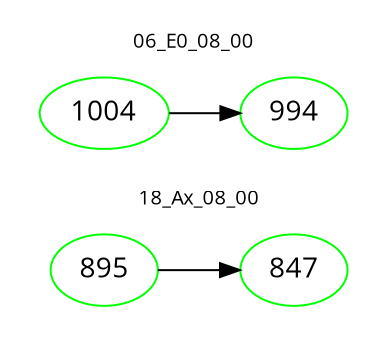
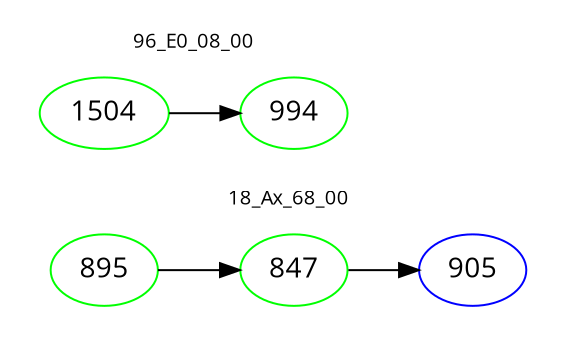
cluster "06_E0_08_00": label "06_E0_08_00" -> "96_E0_08_00"
node "1004": label "1004" -> "1504"
cluster "18_Ax_08_00": label "18_Ax_08_00" -> "18_Ax_68_00"
node "905": added
